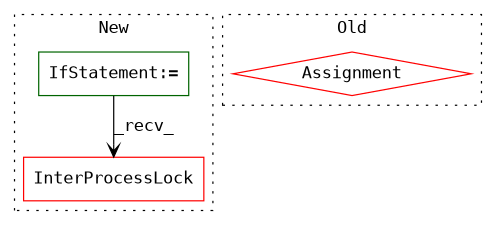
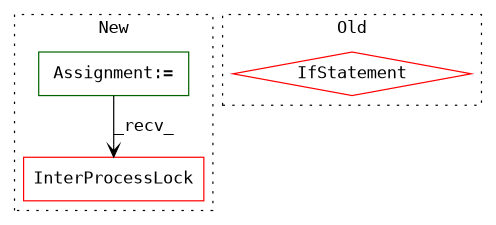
node "IfStatement:=": label "IfStatement:=" -> "Assignment:="
node "Assignment": label "Assignment" -> "IfStatement"
